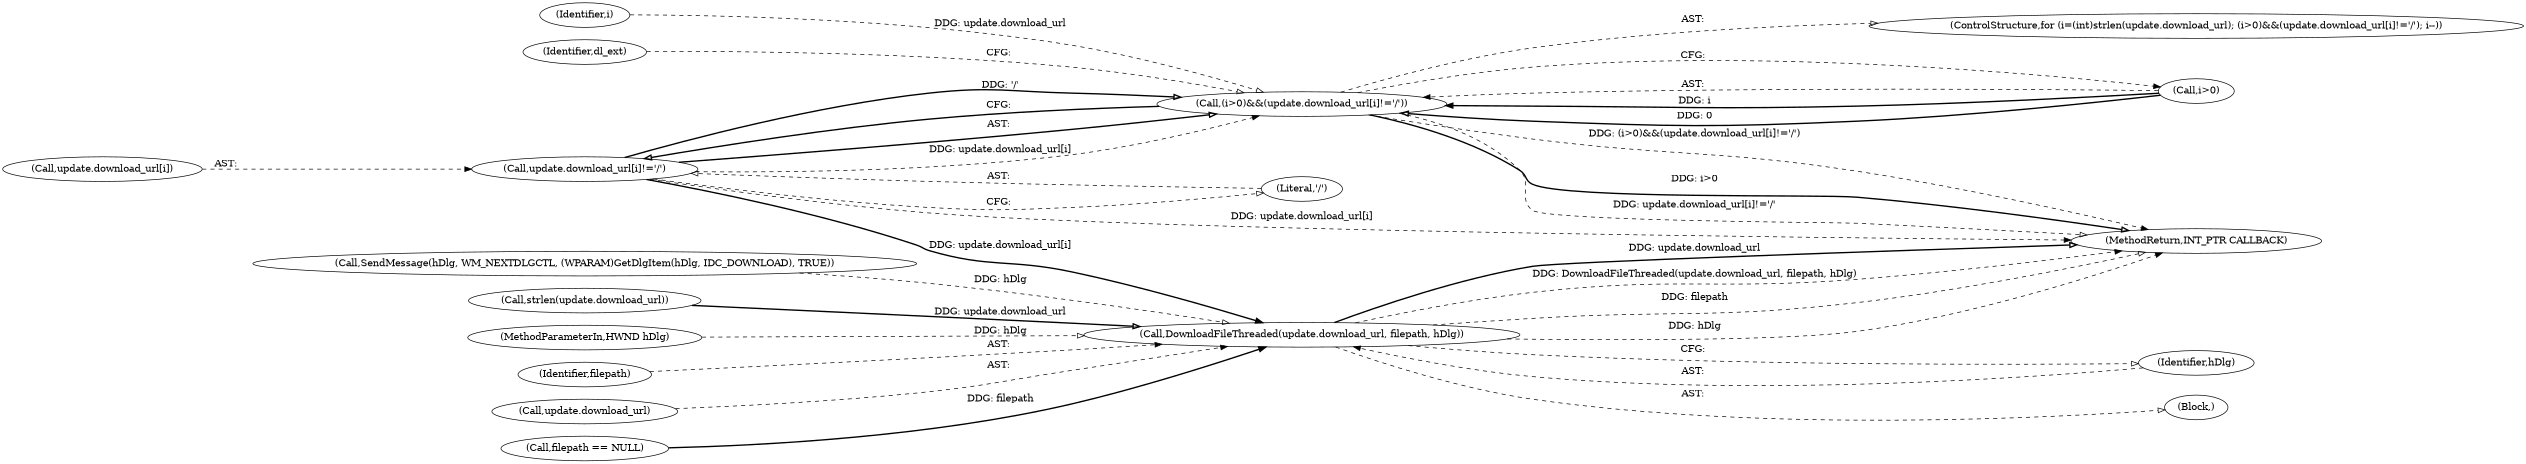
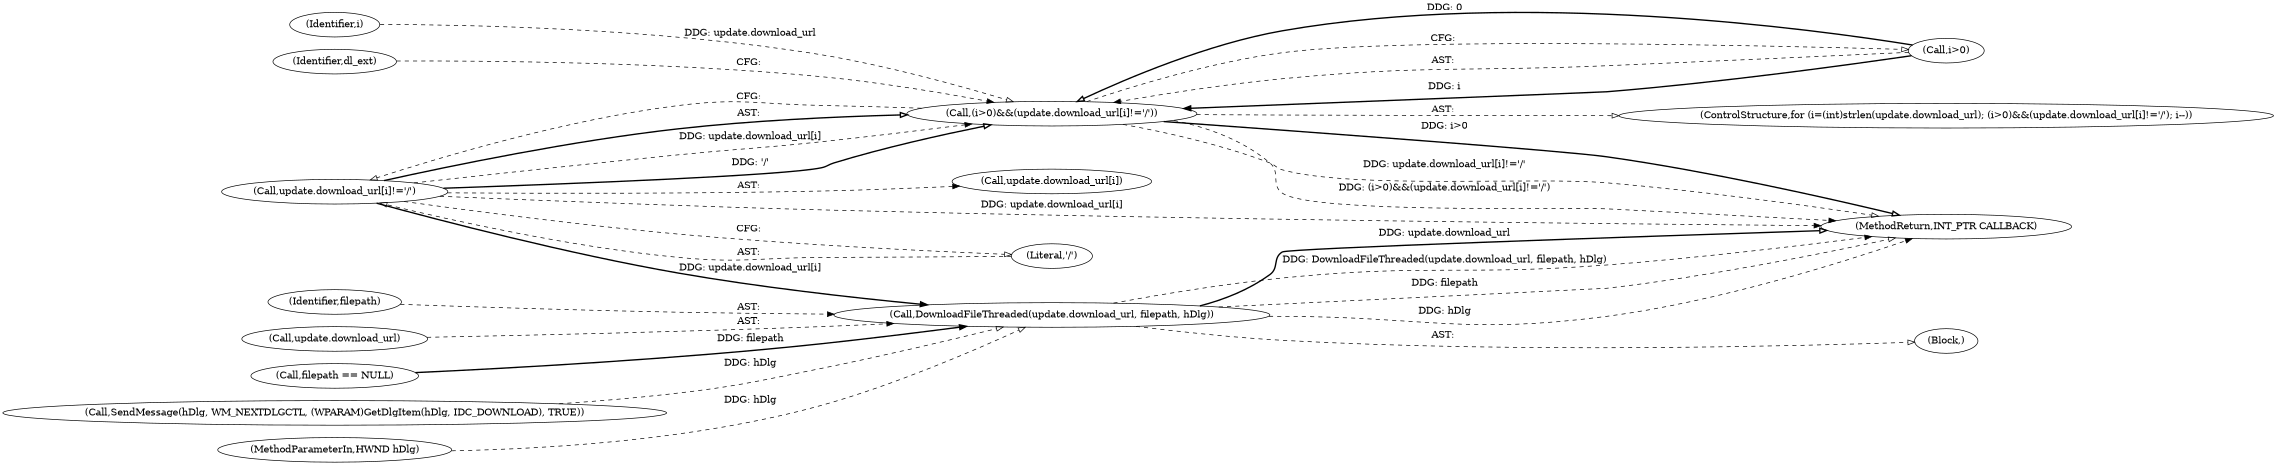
edge "(Identifier,dl_ext)" -> "(Call,(i>0)&&(update.download_url[i]!='/'))": arrowhead onormal -> normal
edge "(Call,(i>0)&&(update.download_url[i]!='/'))" -> "(Call,i>0)": arrowhead normal -> onormal
edge "(Call,(i>0)&&(update.download_url[i]!='/'))" -> "(Call,update.download_url[i]!='/')": style bold -> dashed
edge "(Call,update.download_url[i])" -> "(Call,update.download_url[i]!='/')": reversed
node "(Call,strlen(update.download_url))": removed
node "(Identifier,hDlg)": removed
